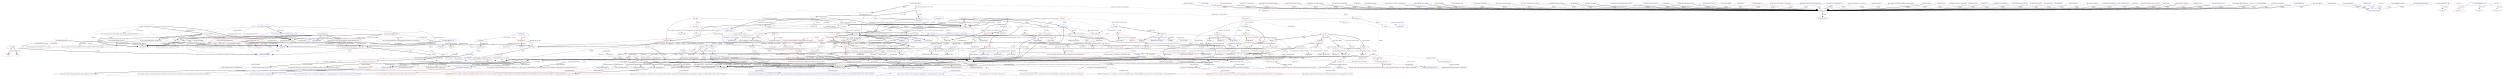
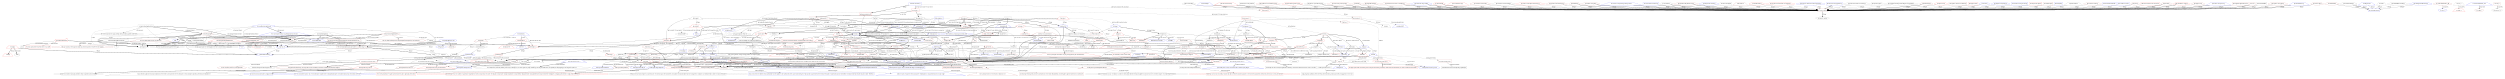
node "fred:lie_1": added
edge "fred:mean_1" -> "pb:hold-01": now "fred:mean_1" -> "fred:man_1"
edge "ns3:manStumblingBackward" -> "kh:person": now "ns3:manStumblingBackward" -> "kh:person_16"
edge "fred:central_1" -> "fred:Theme": now "fred:central_1" -> "fred:comedy_2"
node "dul:InformationEntity": removed
